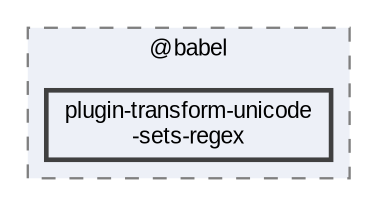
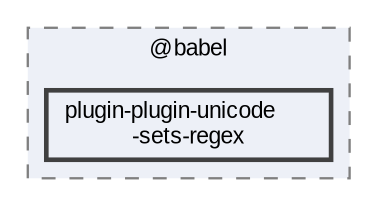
node "plugin-transform-unicode -sets-regex": label "plugin-transform-unicode -sets-regex" -> "plugin-plugin-unicode -sets-regex"
